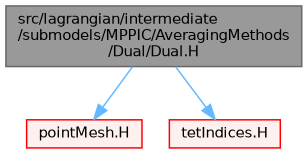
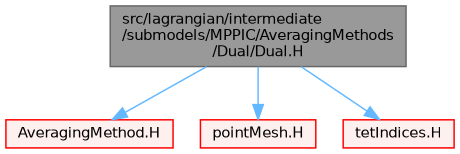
node "AveragingMethod.H": added
